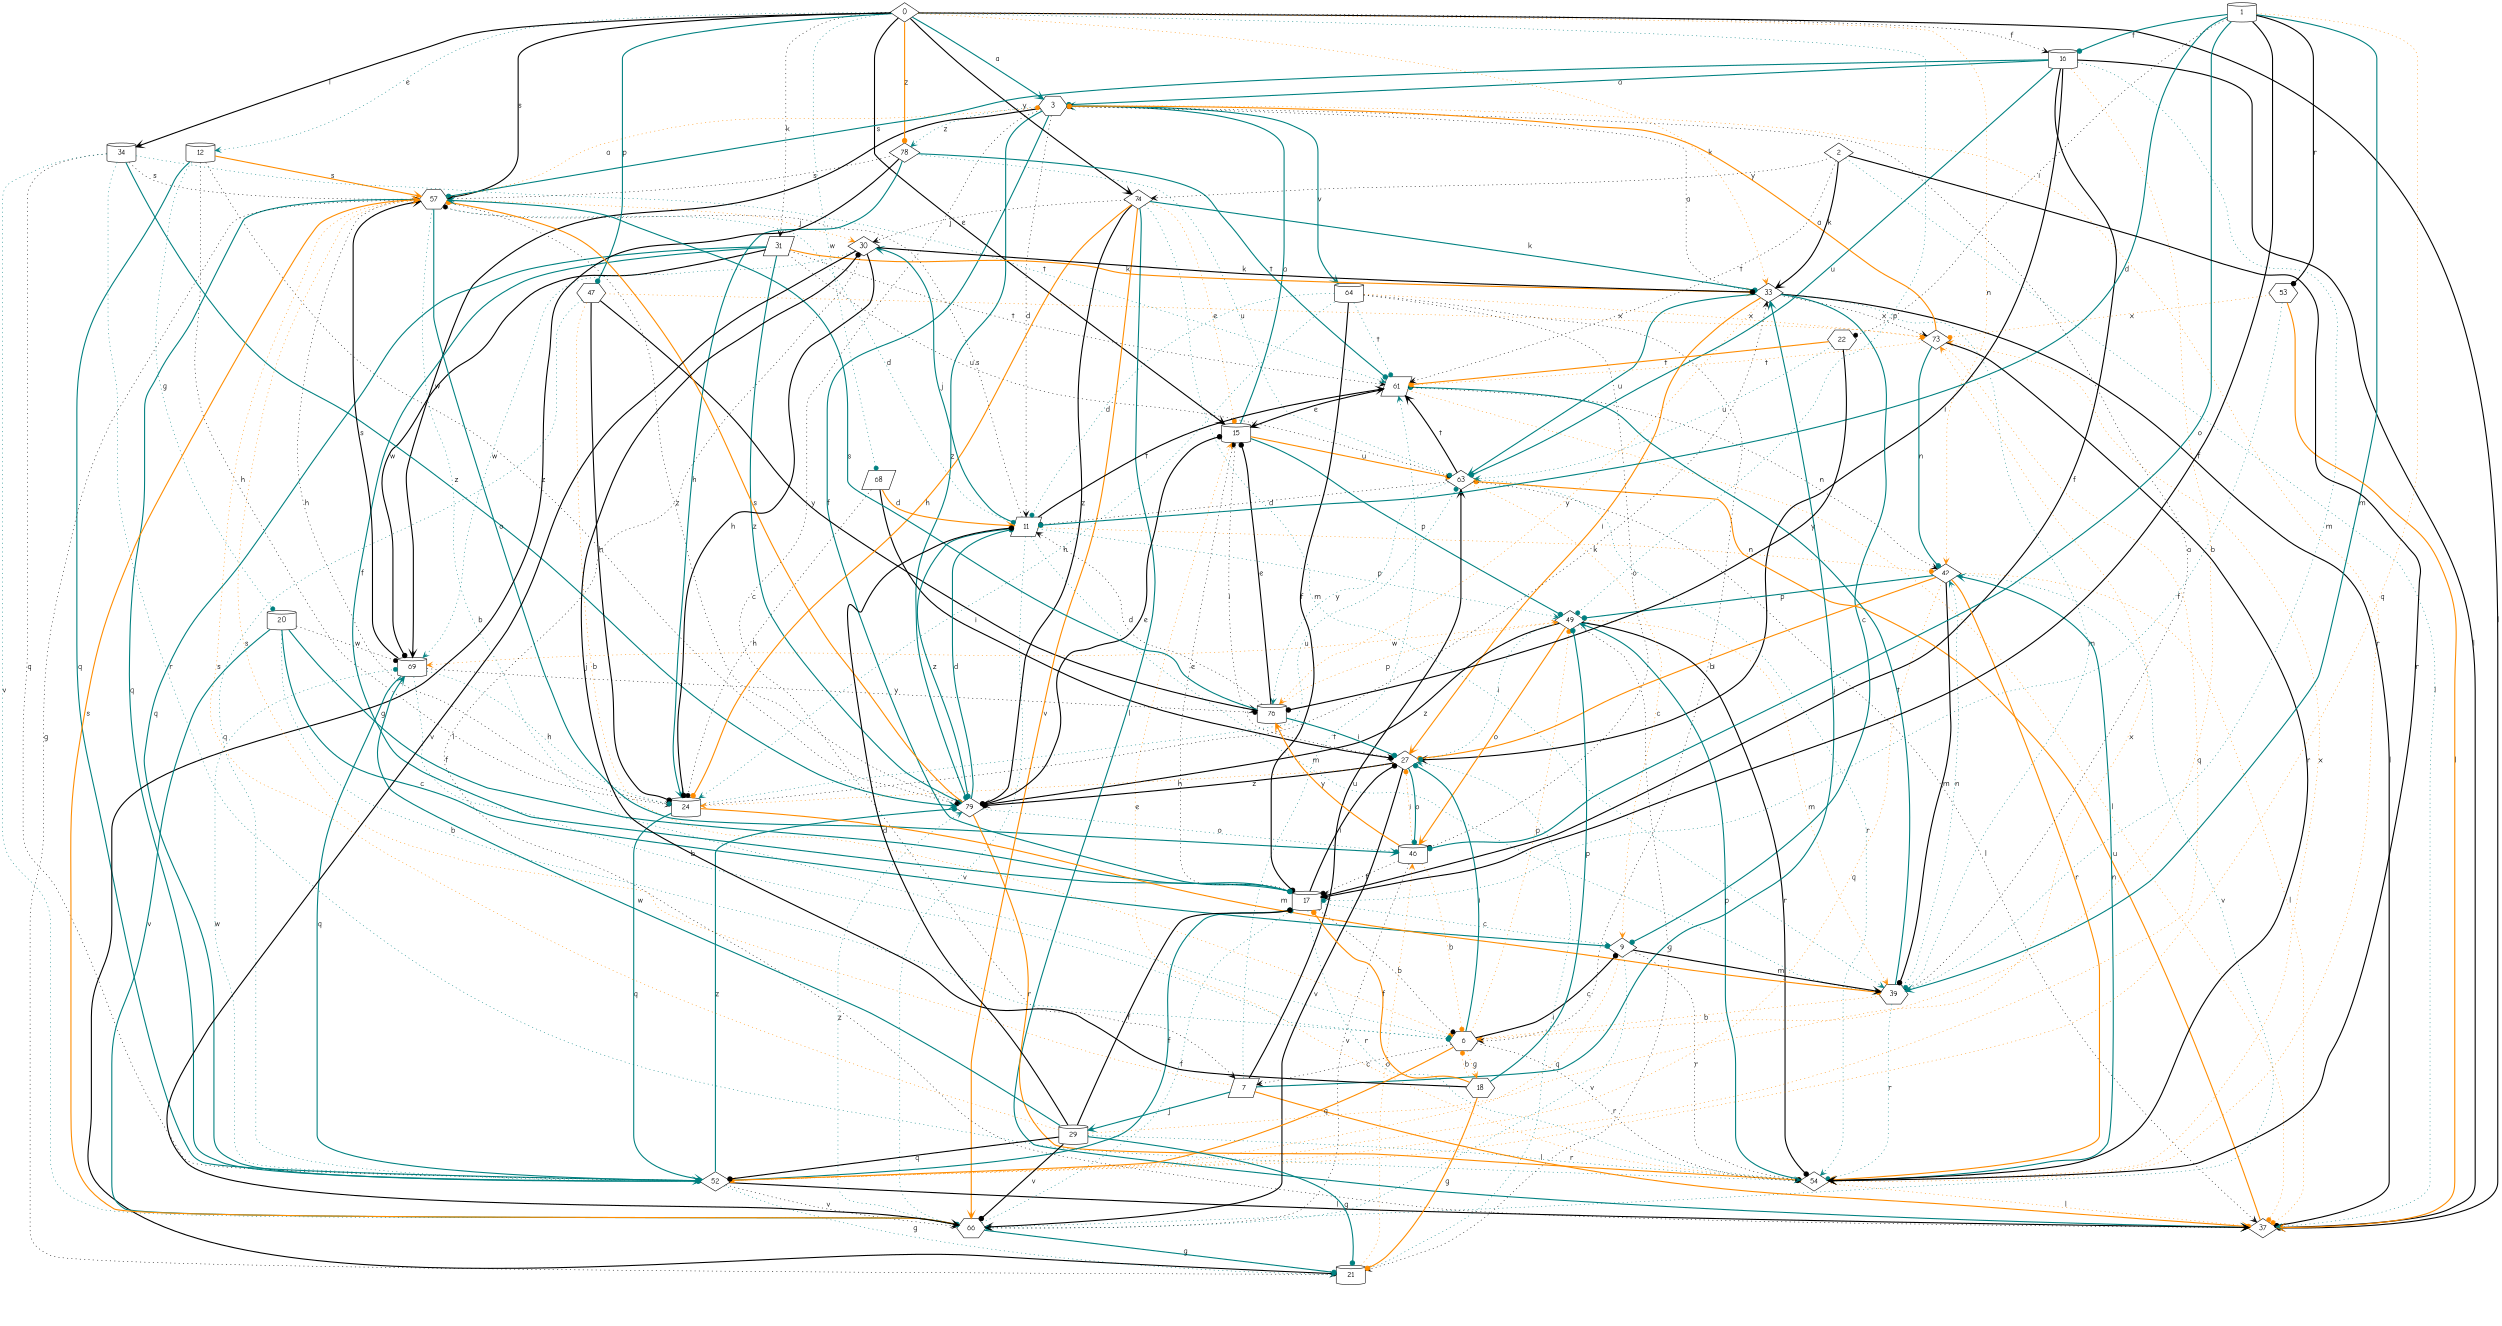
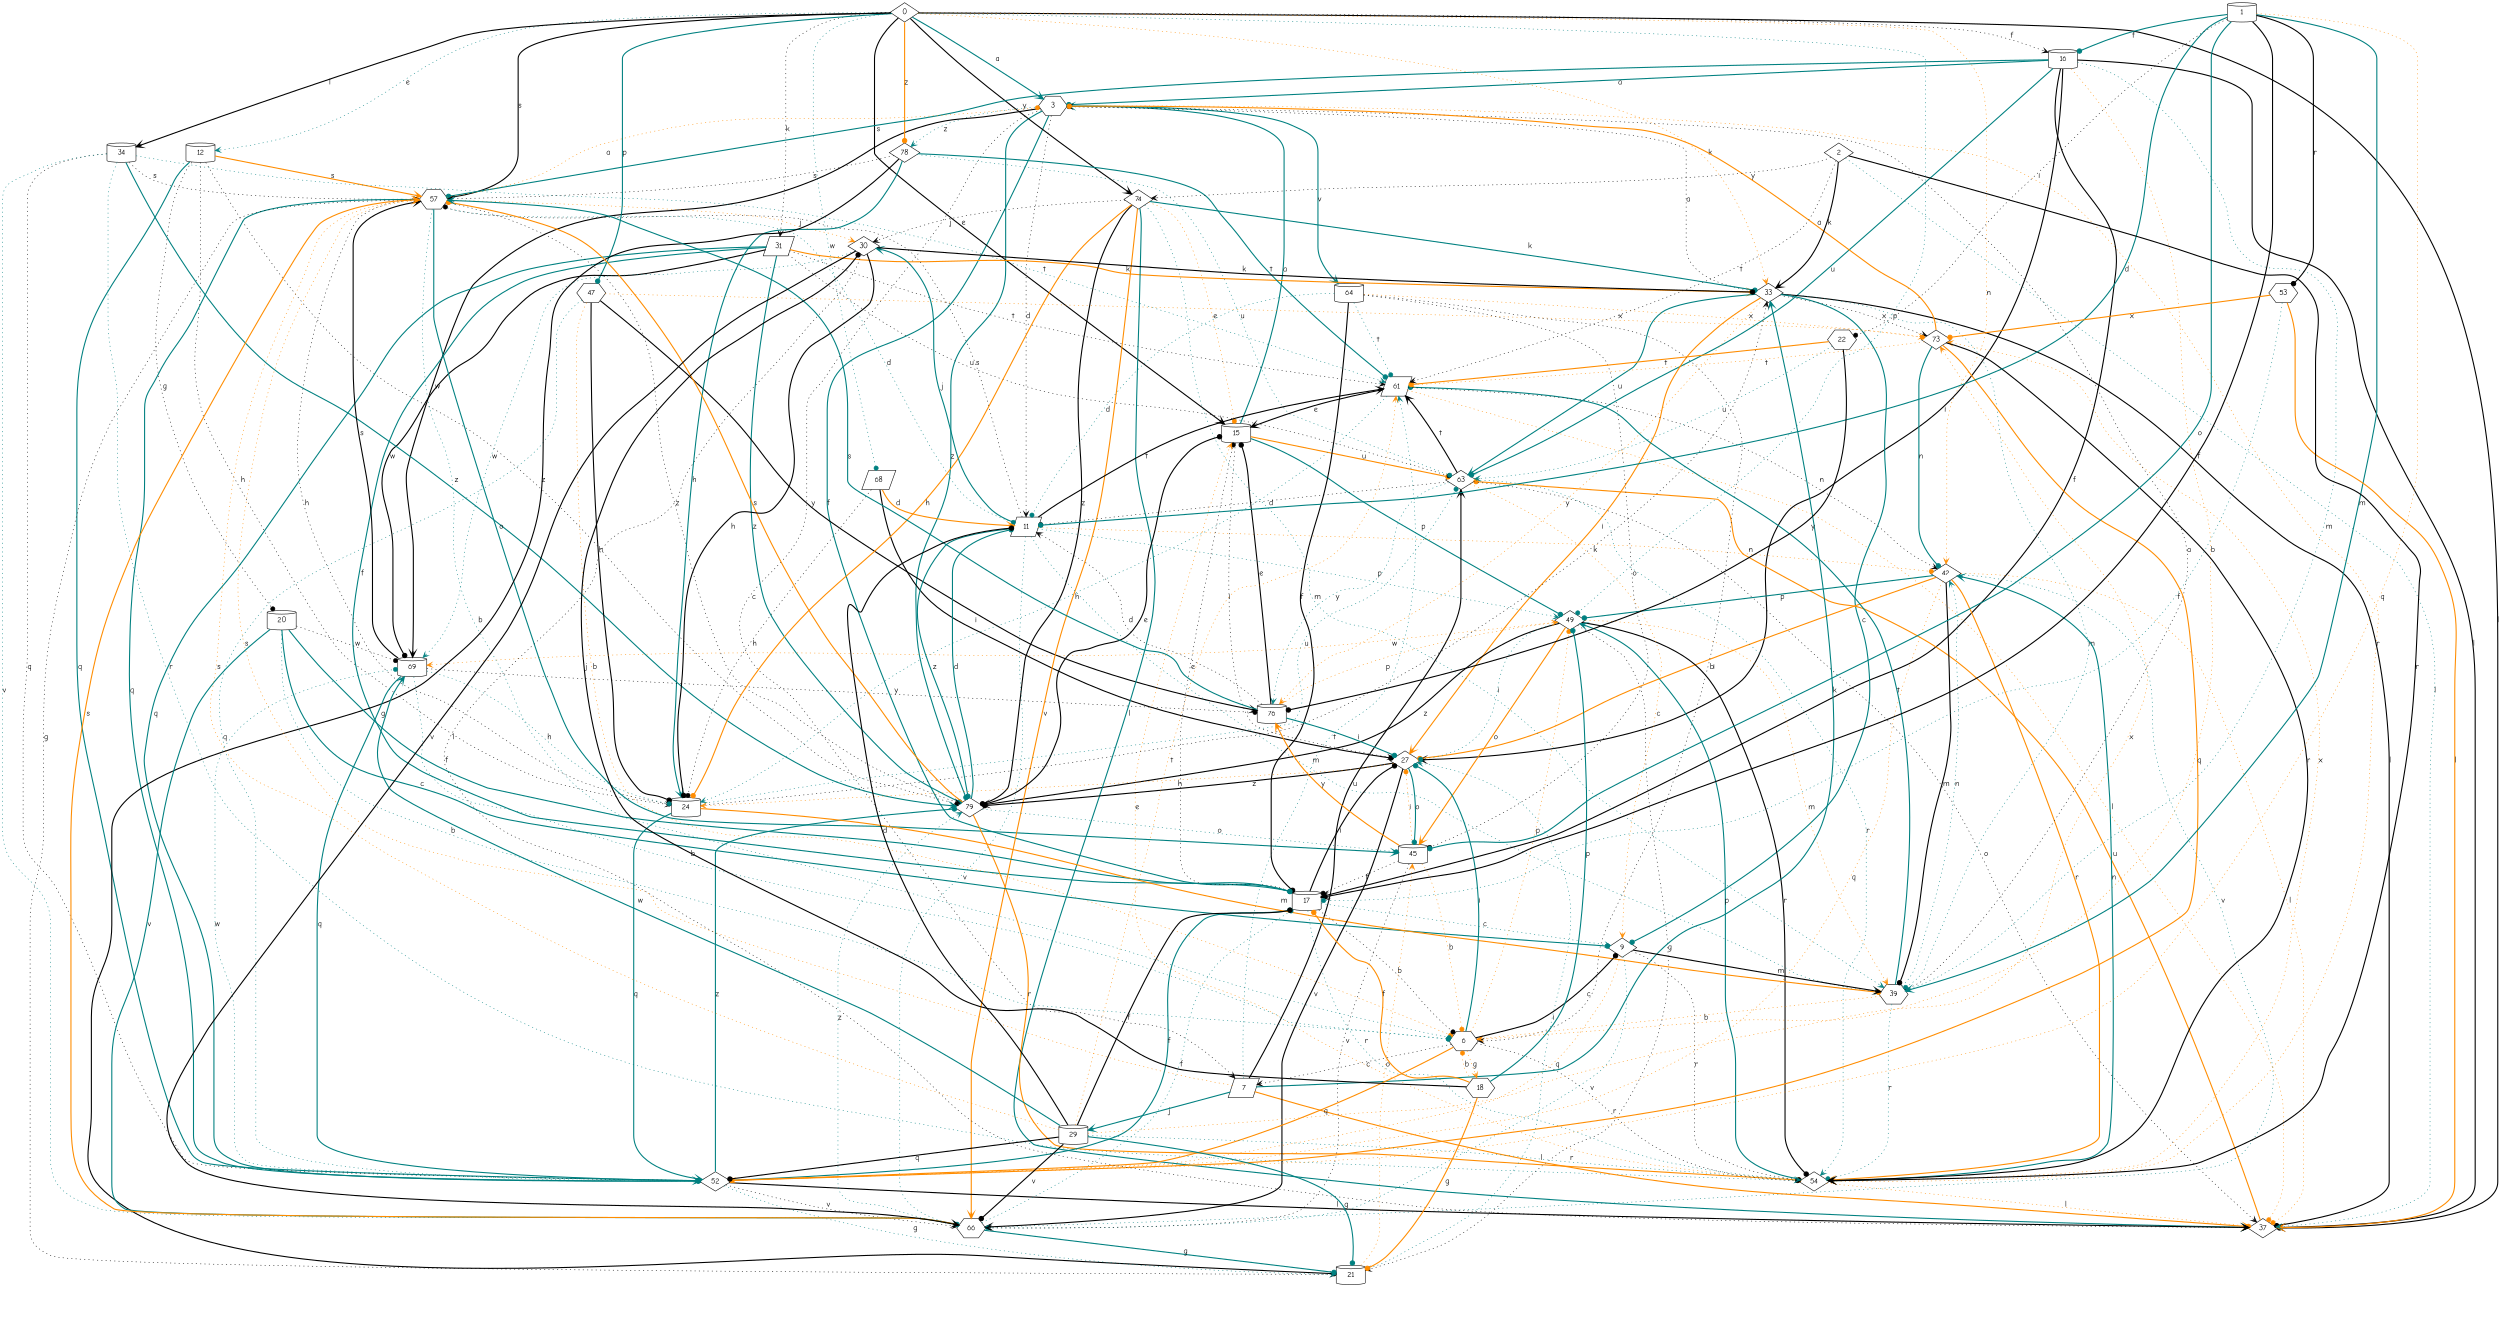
edge "53" -> "73": style dotted -> bold
edge "12" -> "20": color teal -> black
edge "64" -> "24": now "61" -> "24"
edge "7" -> "33": label "j" -> "k"
edge "29" -> "61": added, label "t"
node "46": label "46" -> "45"
edge "63" -> "37": label "l" -> "o"
edge "73" -> "52": style dotted -> bold
